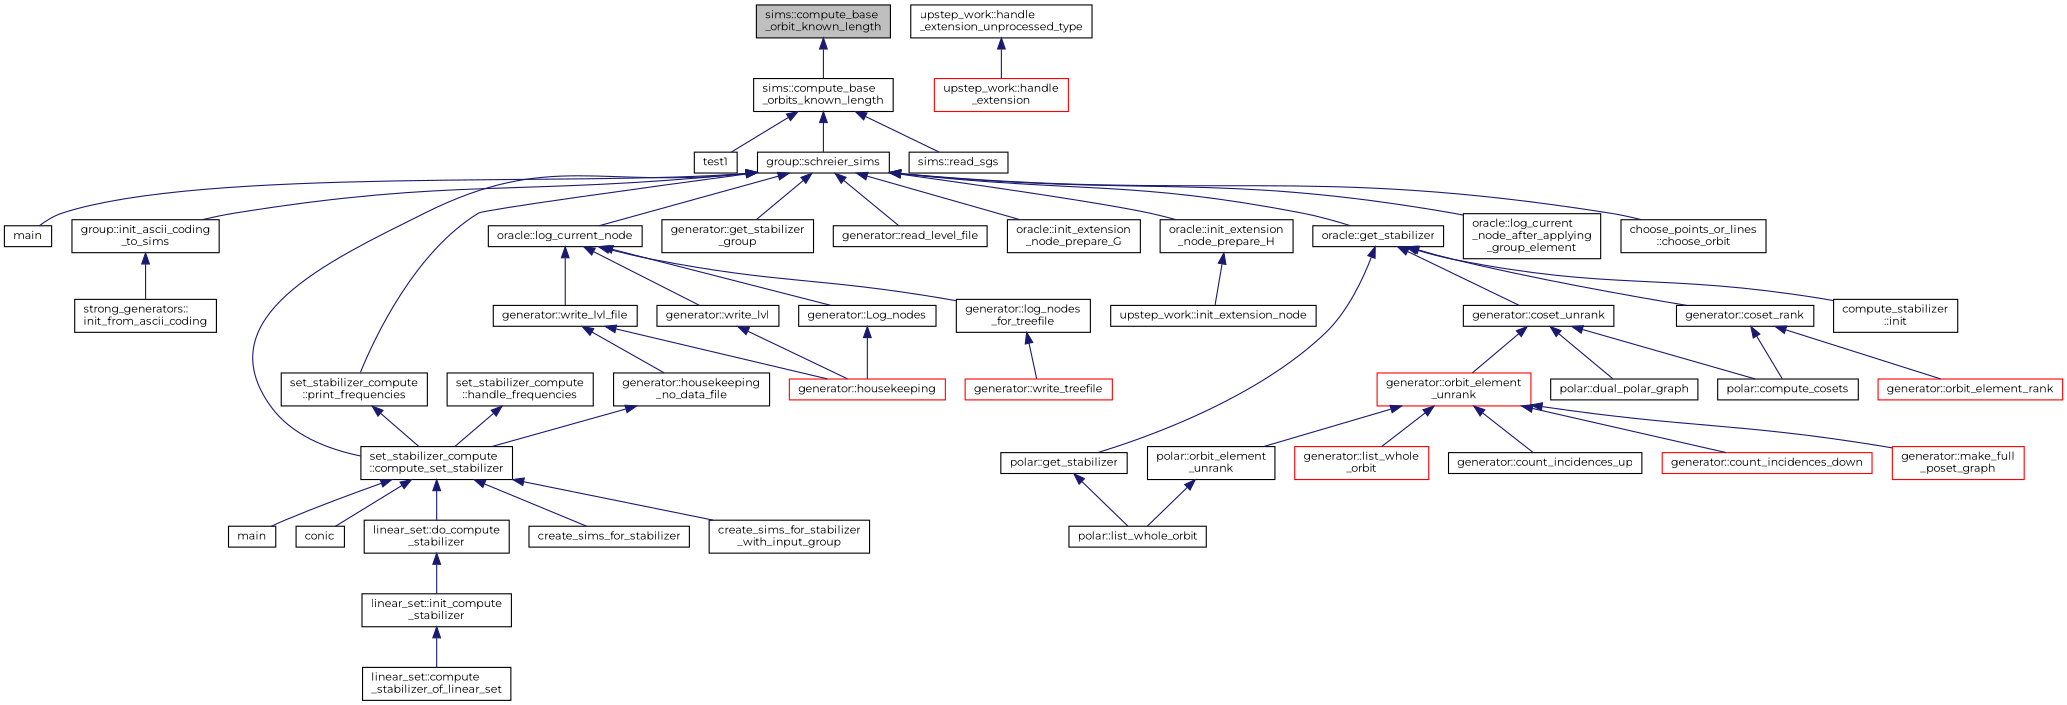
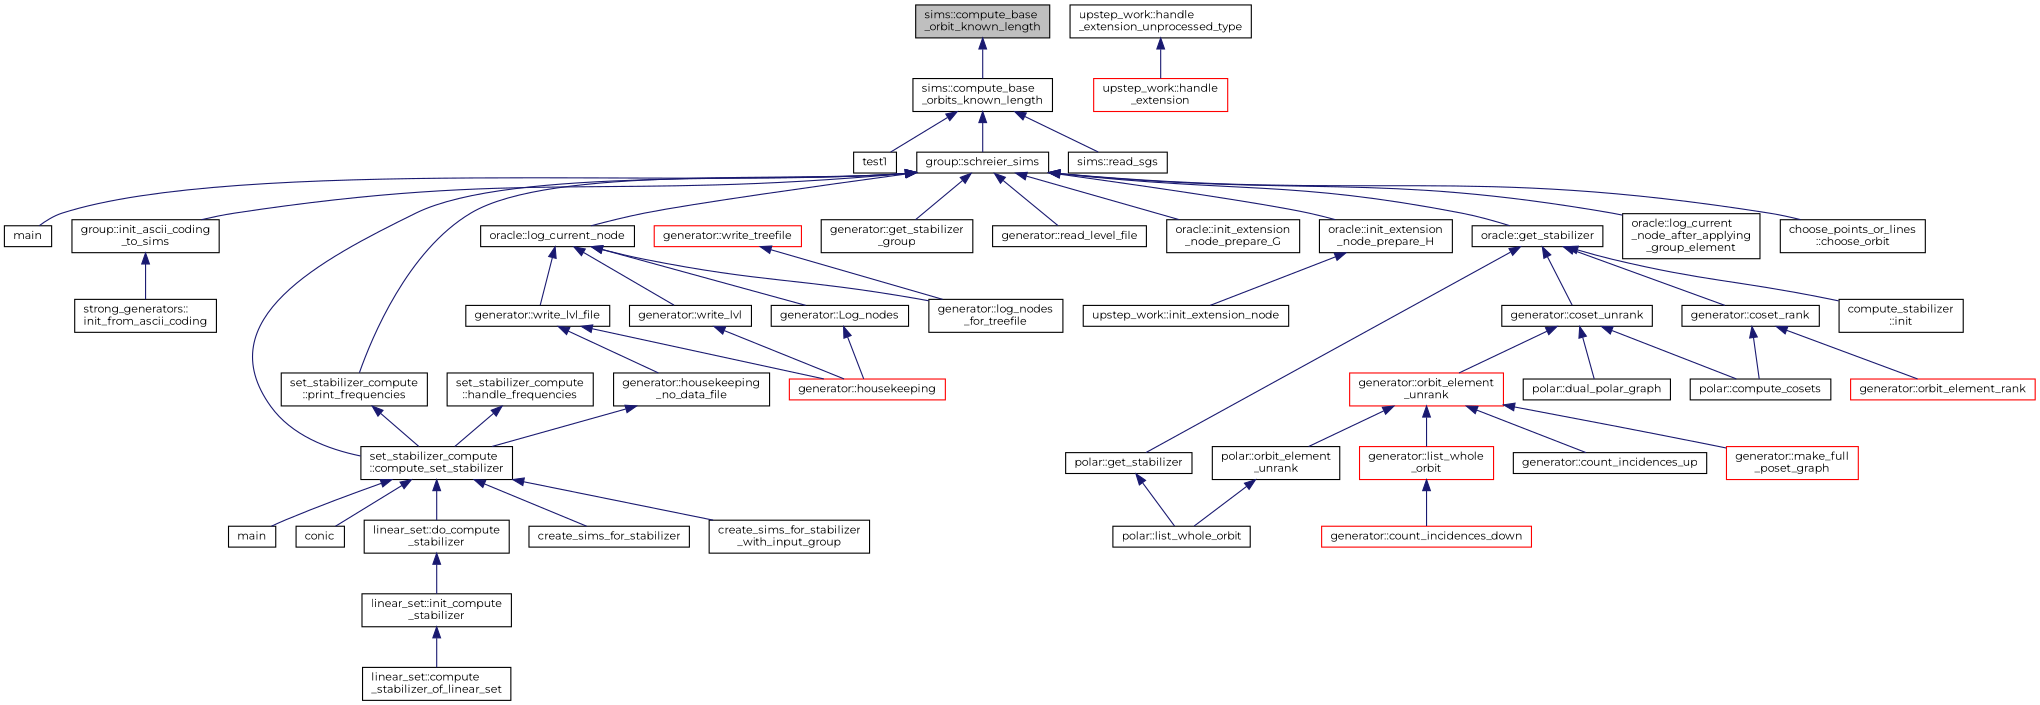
edge "generator::write_treefile" -> "generator::log_nodes _for_treefile": reversed
edge "generator::count_incidences_down" -> "generator::orbit_element _unrank": now "generator::count_incidences_down" -> "generator::list_whole _orbit"
